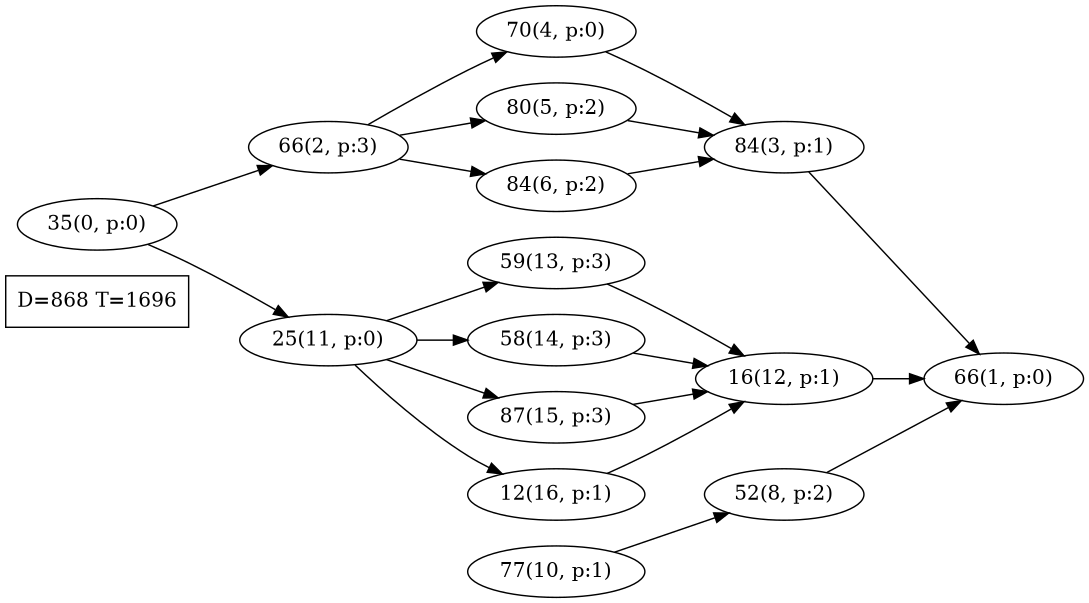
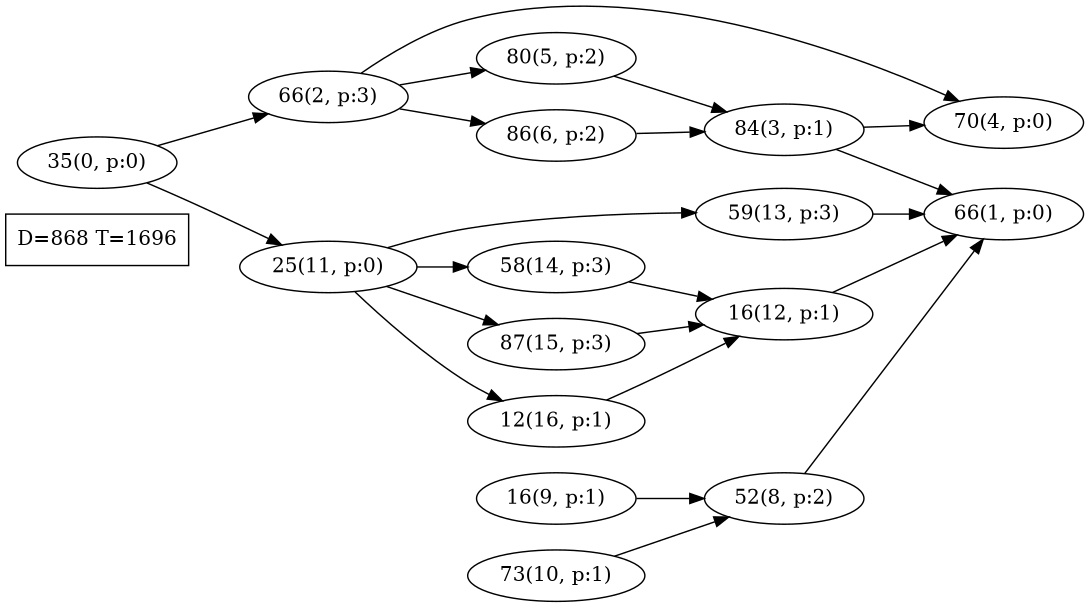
edge "70(4, p:0)" -> "84(3, p:1)": reversed
node "84(6, p:2)": label "84(6, p:2)" -> "86(6, p:2)"
edge "59(13, p:3)" -> "16(12, p:1)": now "59(13, p:3)" -> "66(1, p:0)"
node "16(9, p:1)": added
node "77(10, p:1)": label "77(10, p:1)" -> "73(10, p:1)"
